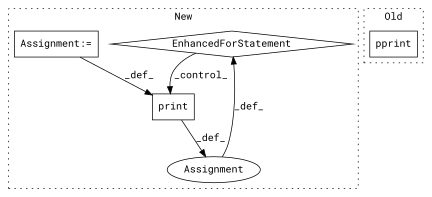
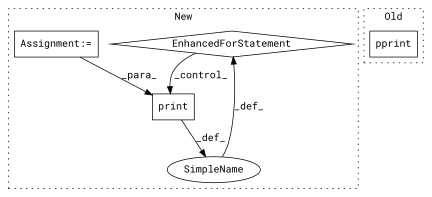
edge "Assignment:=" -> "print": label "_def_" -> "_para_"
node "Assignment": label "Assignment" -> "SimpleName"
